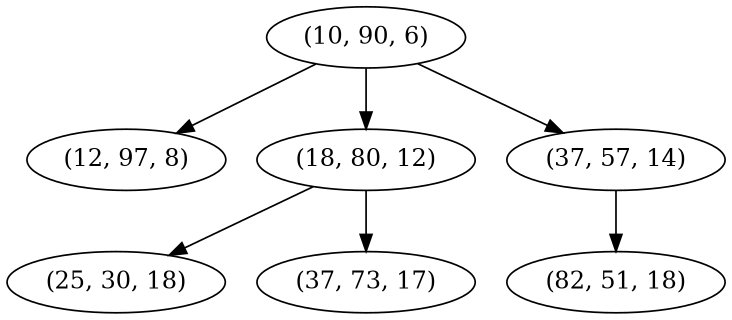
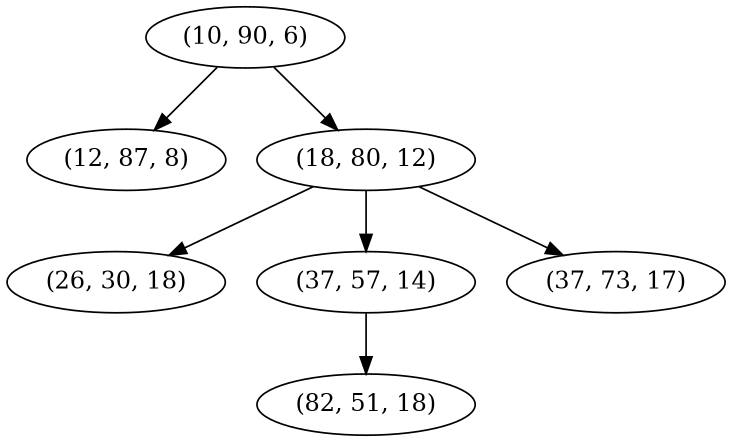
edge "(10, 90, 6)" -> "(37, 57, 14)": now "(18, 80, 12)" -> "(37, 57, 14)"
node "(12, 97, 8)": label "(12, 97, 8)" -> "(12, 87, 8)"
node "(25, 30, 18)": label "(25, 30, 18)" -> "(26, 30, 18)"
